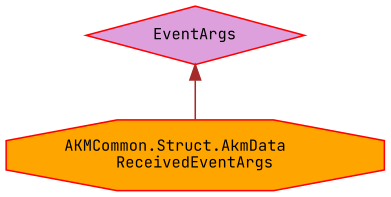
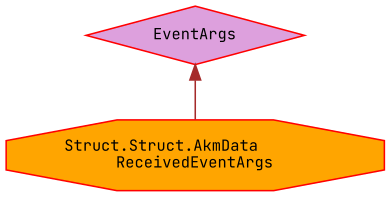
node "AKMCommon.Struct.AkmData ReceivedEventArgs": label "AKMCommon.Struct.AkmData ReceivedEventArgs" -> "Struct.Struct.AkmData ReceivedEventArgs"
